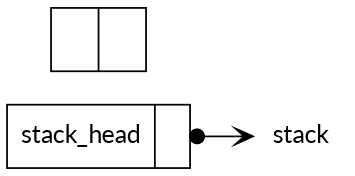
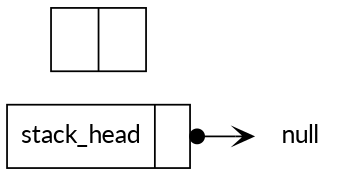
node "stack": label "stack" -> "null"
